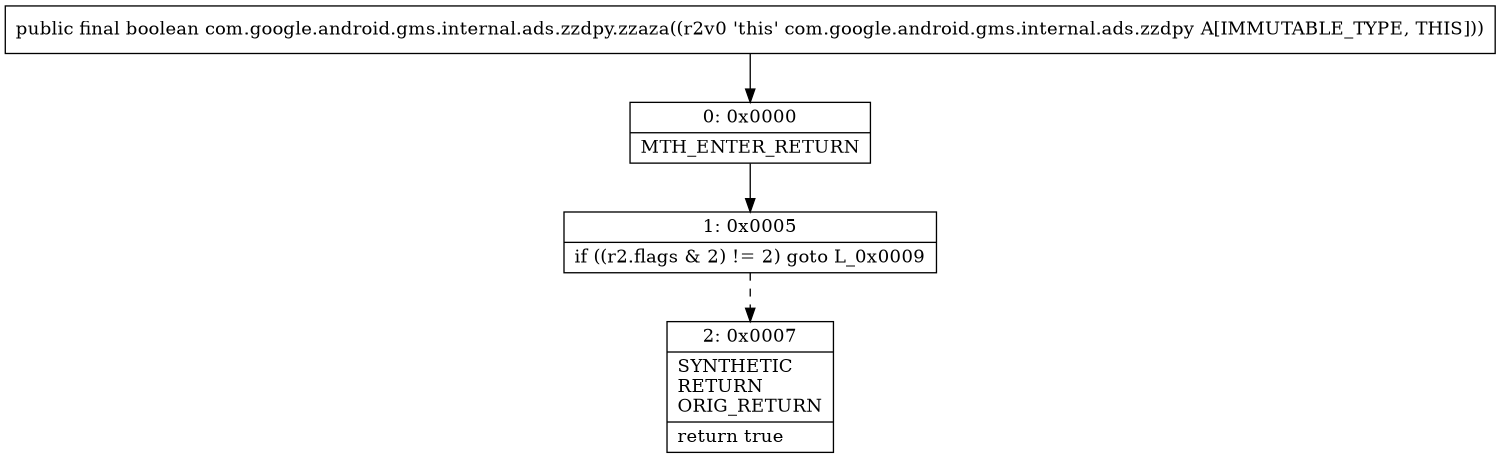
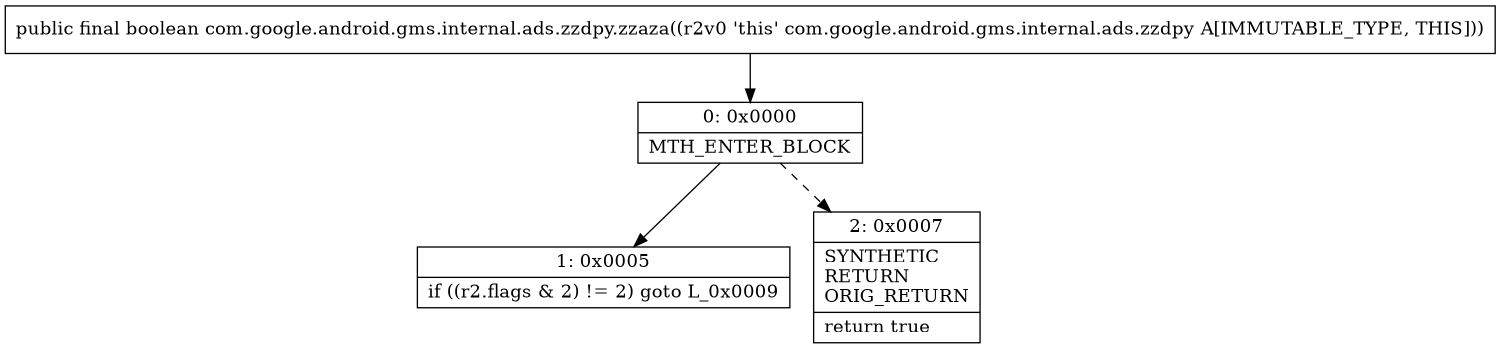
node "0: 0x0000": text "MTH_ENTER_RETURN" -> "MTH_ENTER_BLOCK"
edge "1: 0x0005" -> "2: 0x0007": now "0: 0x0000" -> "2: 0x0007"
